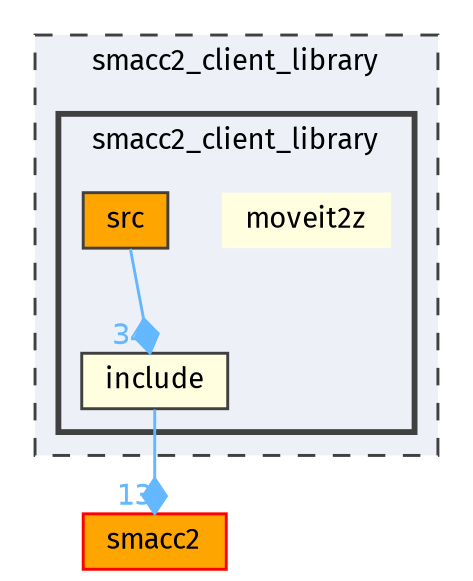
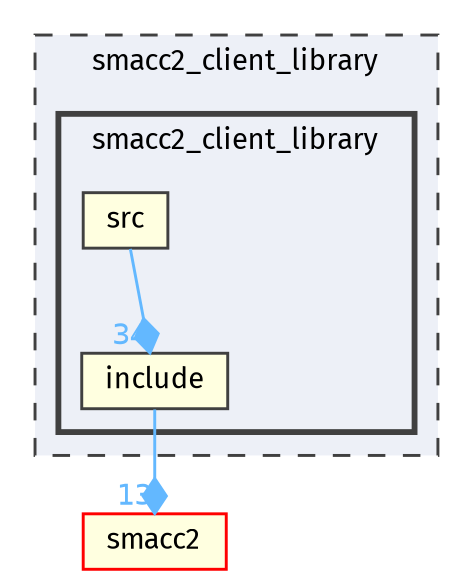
node "src": fillcolor orange -> lightyellow
node "moveit2z": removed
node "smacc2": fillcolor orange -> lightyellow
